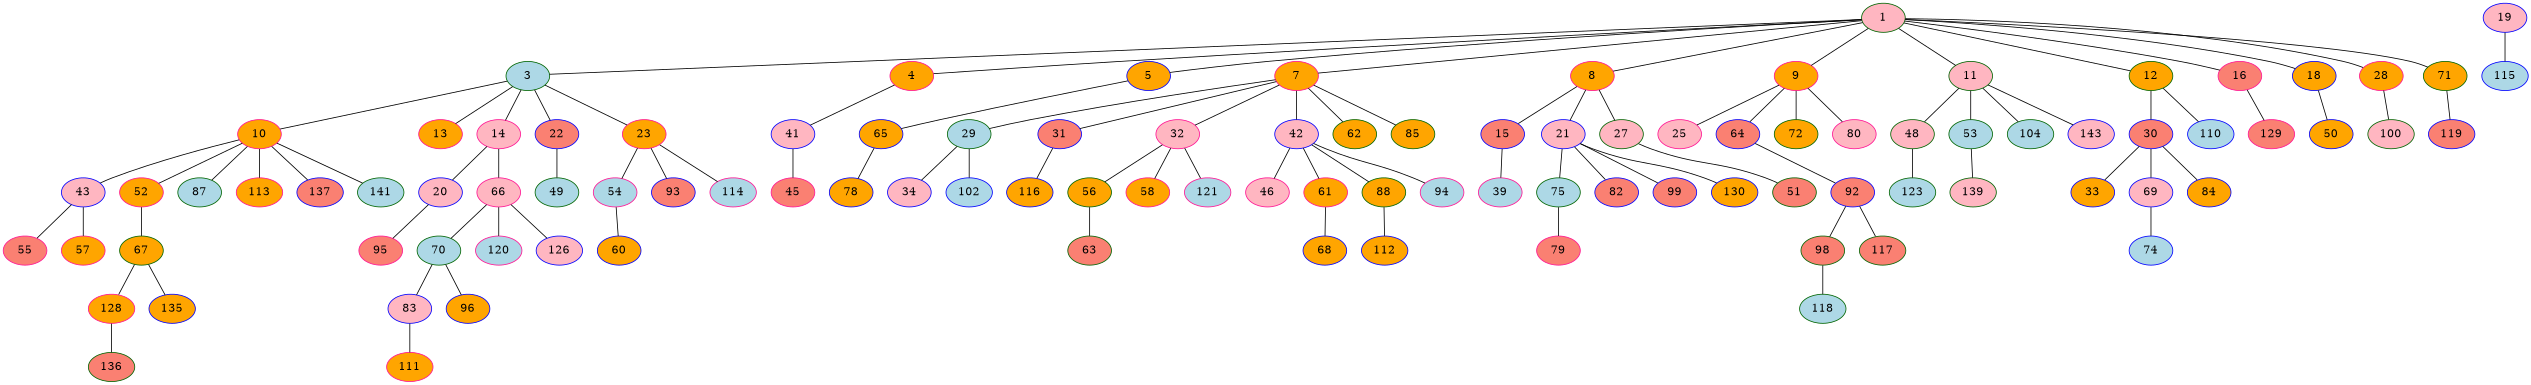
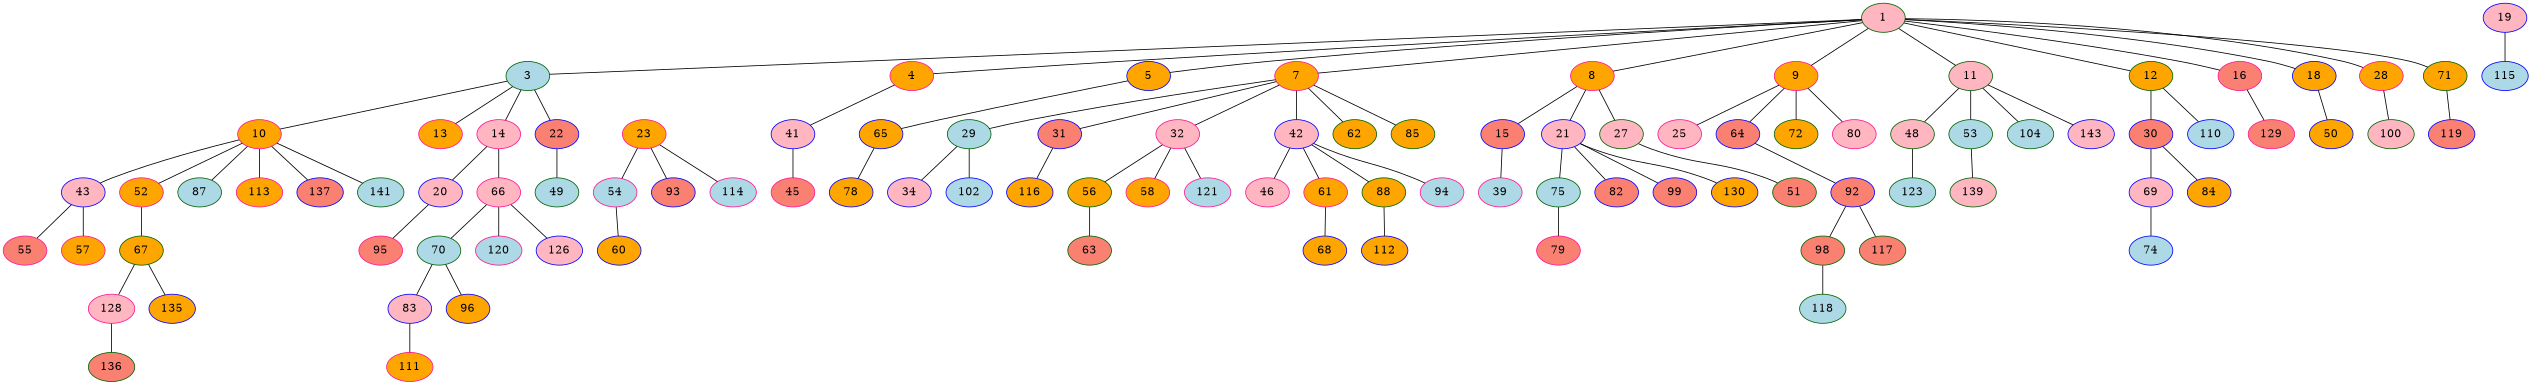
edge "3" -- "23": removed
node "33": removed
node "128": fillcolor orange -> lightpink
